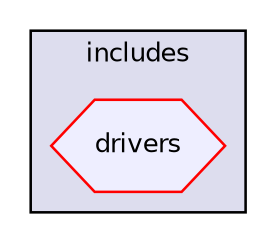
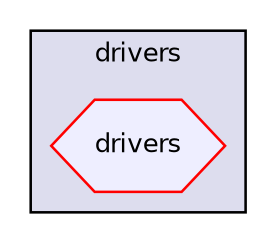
cluster "includes": label "includes" -> "drivers"
